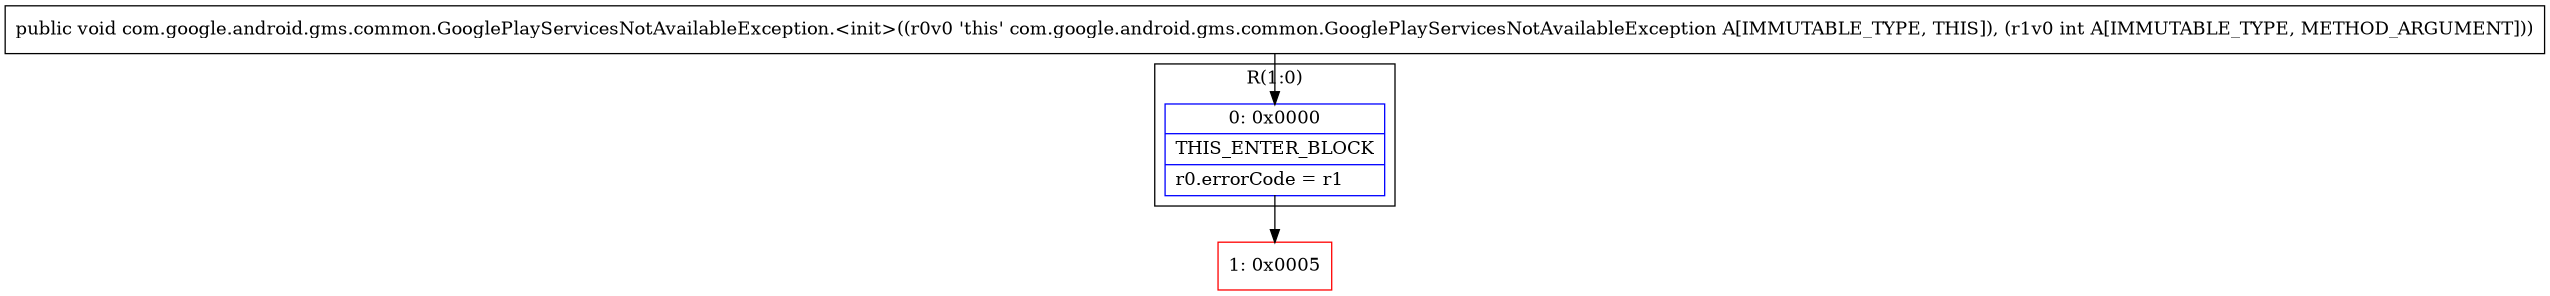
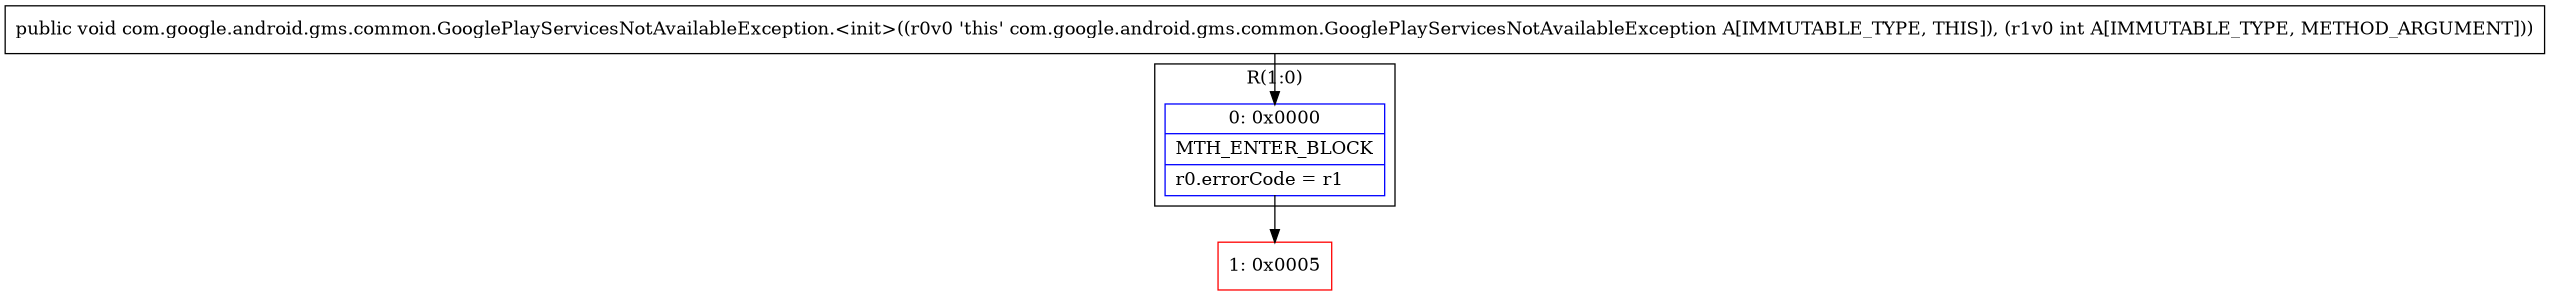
node "0: 0x0000": text "THIS_ENTER_BLOCK" -> "MTH_ENTER_BLOCK"
